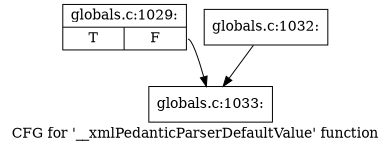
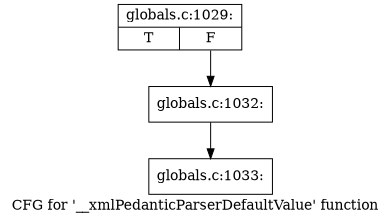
edge "globals.c:1029:" -> "globals.c:1033:": now "globals.c:1029:" -> "globals.c:1032:"
